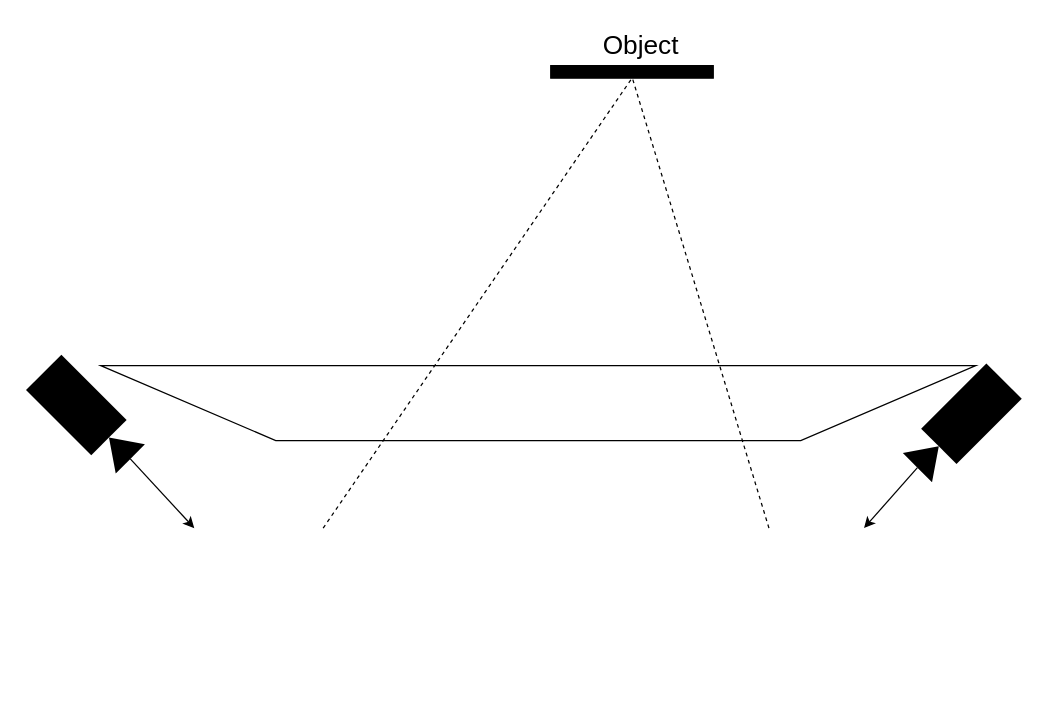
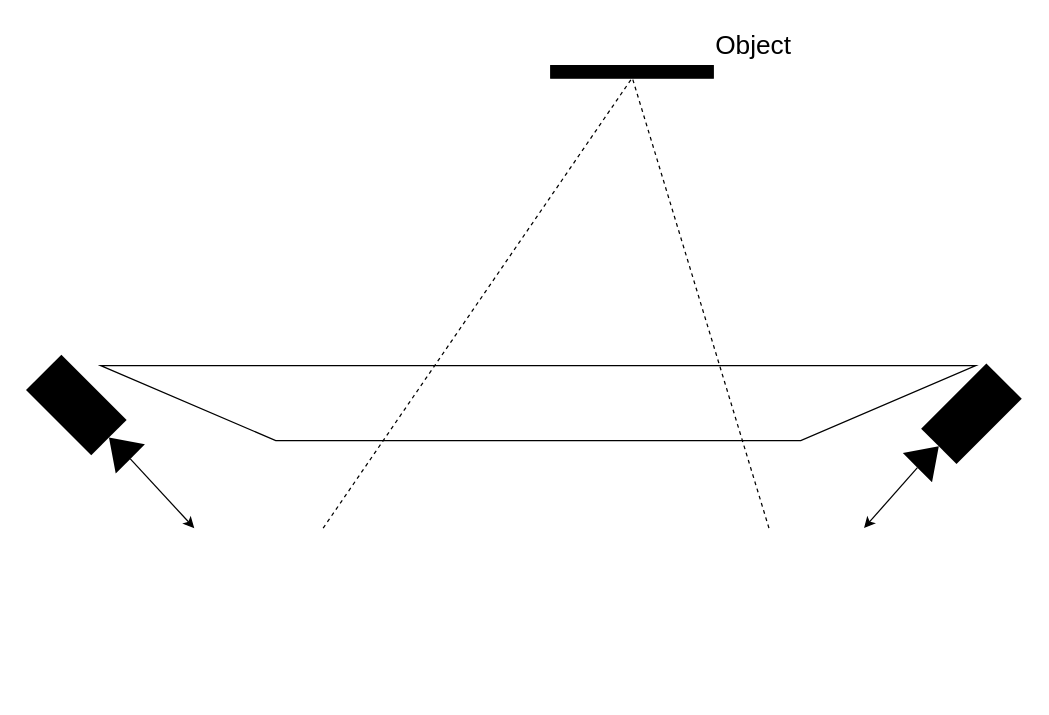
node "Object": moved (651, 38) -> (763, 38)
